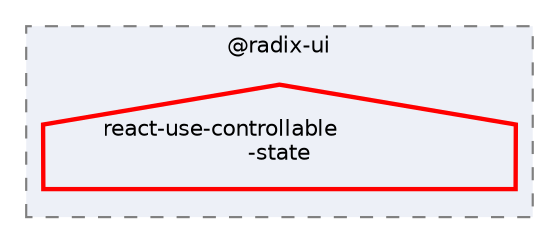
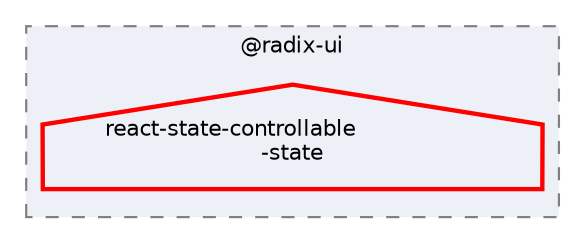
node "react-use-controllable -state": label "react-use-controllable -state" -> "react-state-controllable -state"
